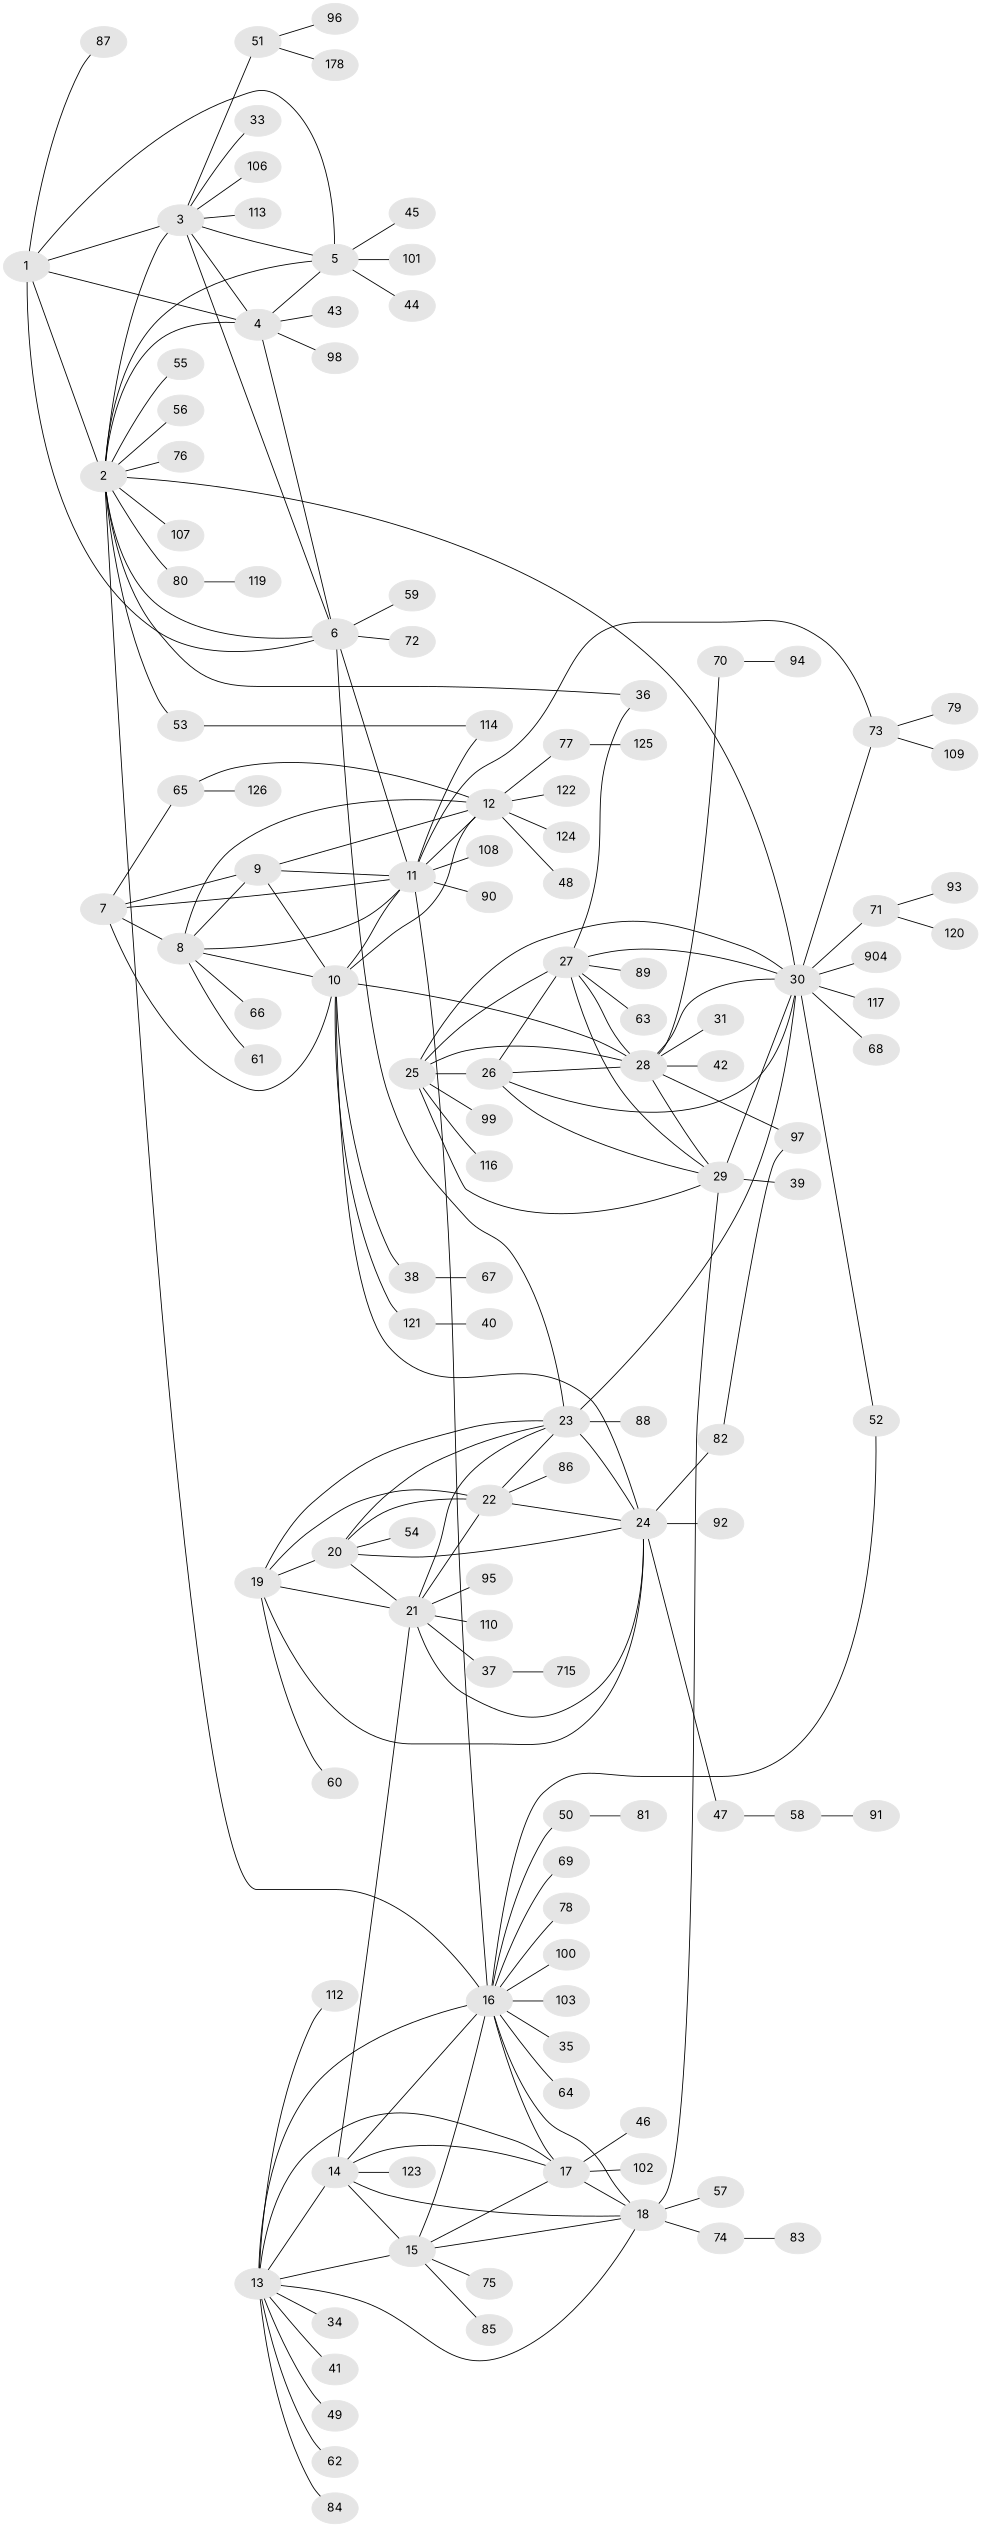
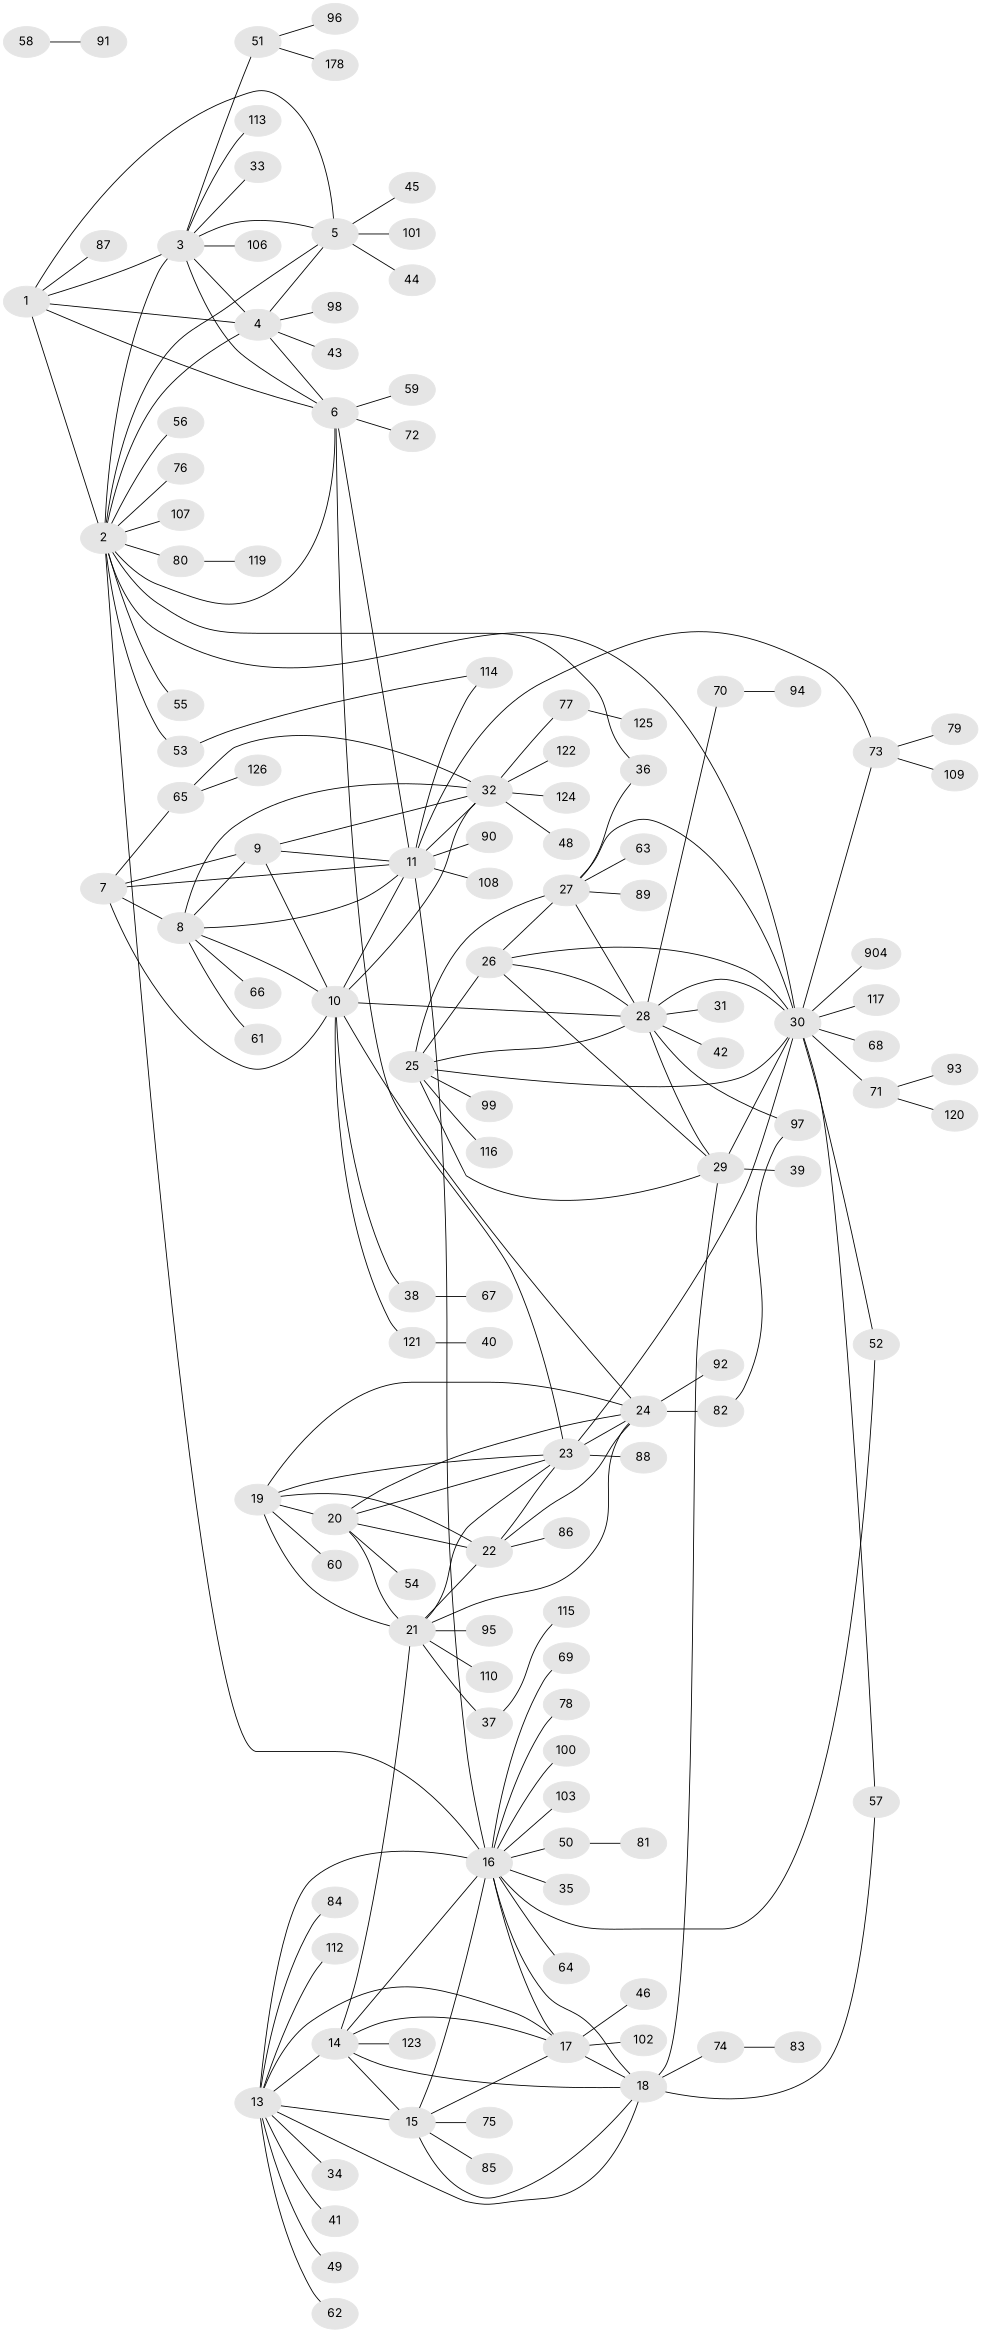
node "12": label "12" -> "32"
edge "27" -- "29": removed
edge "30" -- "57": added
node "715": label "715" -> "115"
node "47": removed
